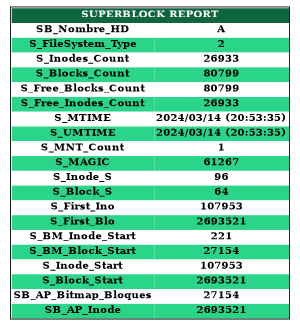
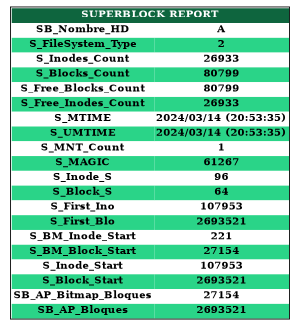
node "SUPERBLOCK REPORT": text "SB_AP_Inode" -> "SB_AP_Bloques"
